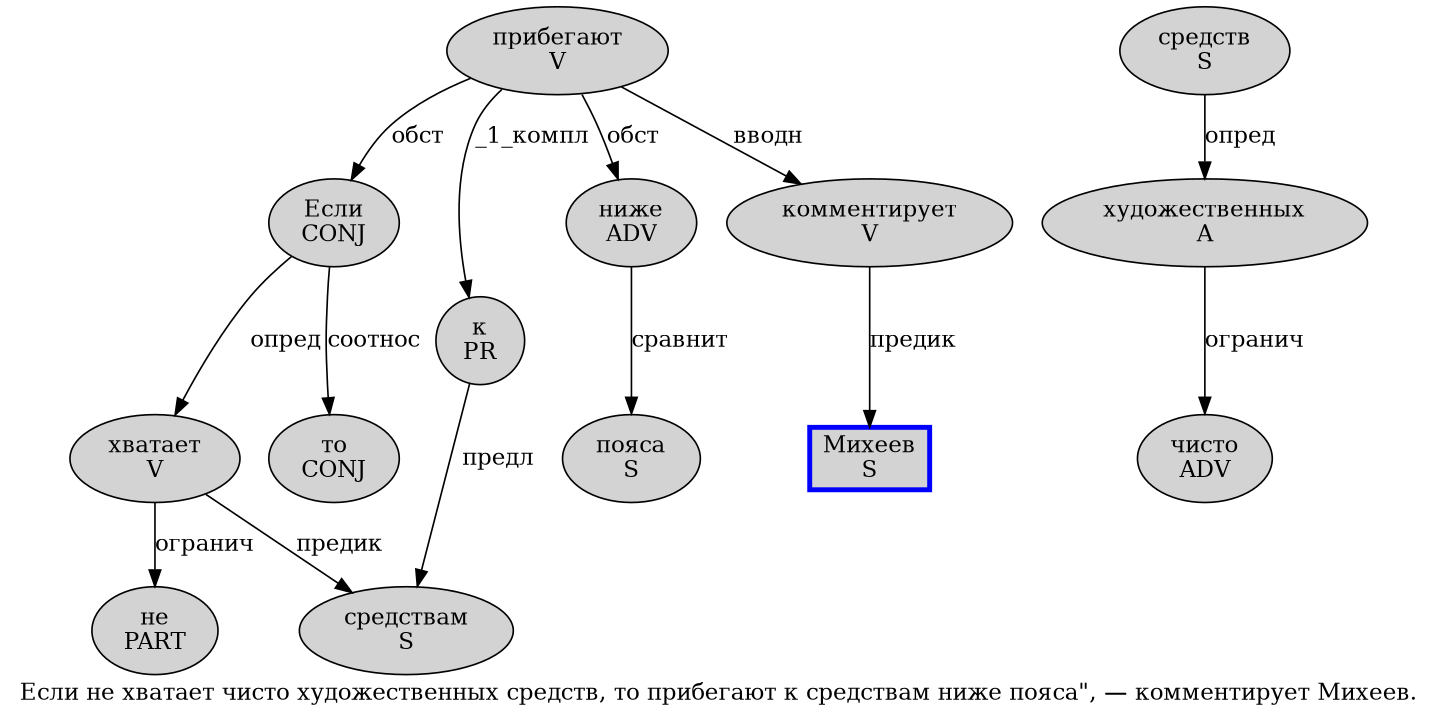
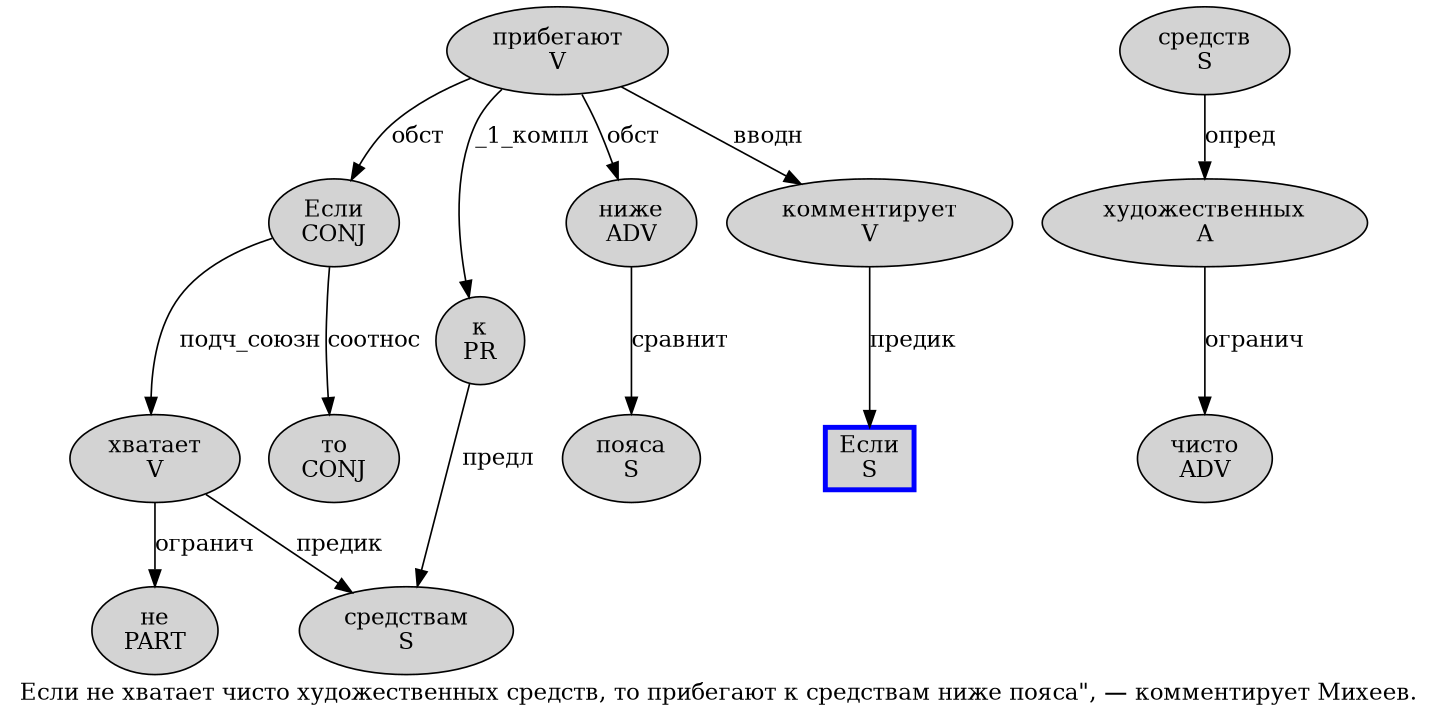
edge "Если CONJ" -> "хватает V": label "опред" -> "подч_союзн"
node "Михеев S": label "Михеев S" -> "Если S"
